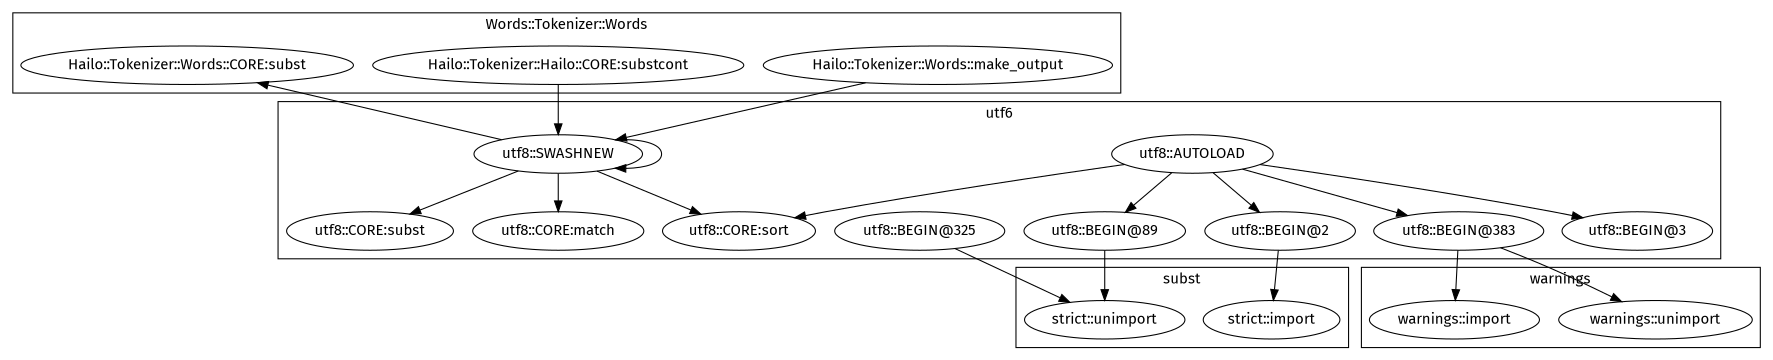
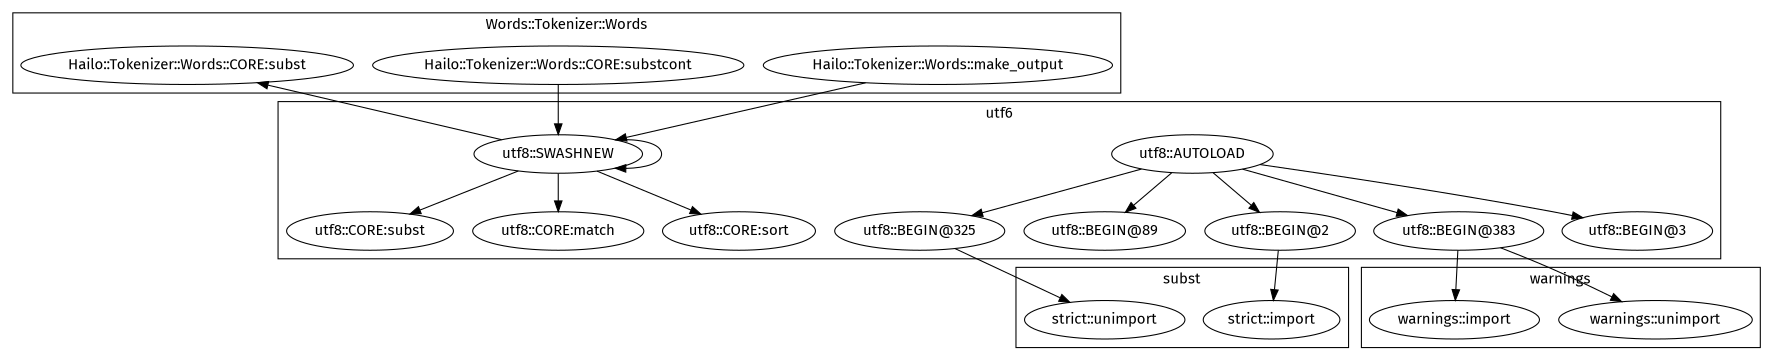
node "Hailo::Tokenizer::Hailo::CORE:substcont": label "Hailo::Tokenizer::Hailo::CORE:substcont" -> "Hailo::Tokenizer::Words::CORE:substcont"
edge "utf8::AUTOLOAD" -> "utf8::CORE:sort": now "utf8::AUTOLOAD" -> "utf8::BEGIN@325"
edge "utf8::BEGIN@89" -> "strict::unimport": removed
